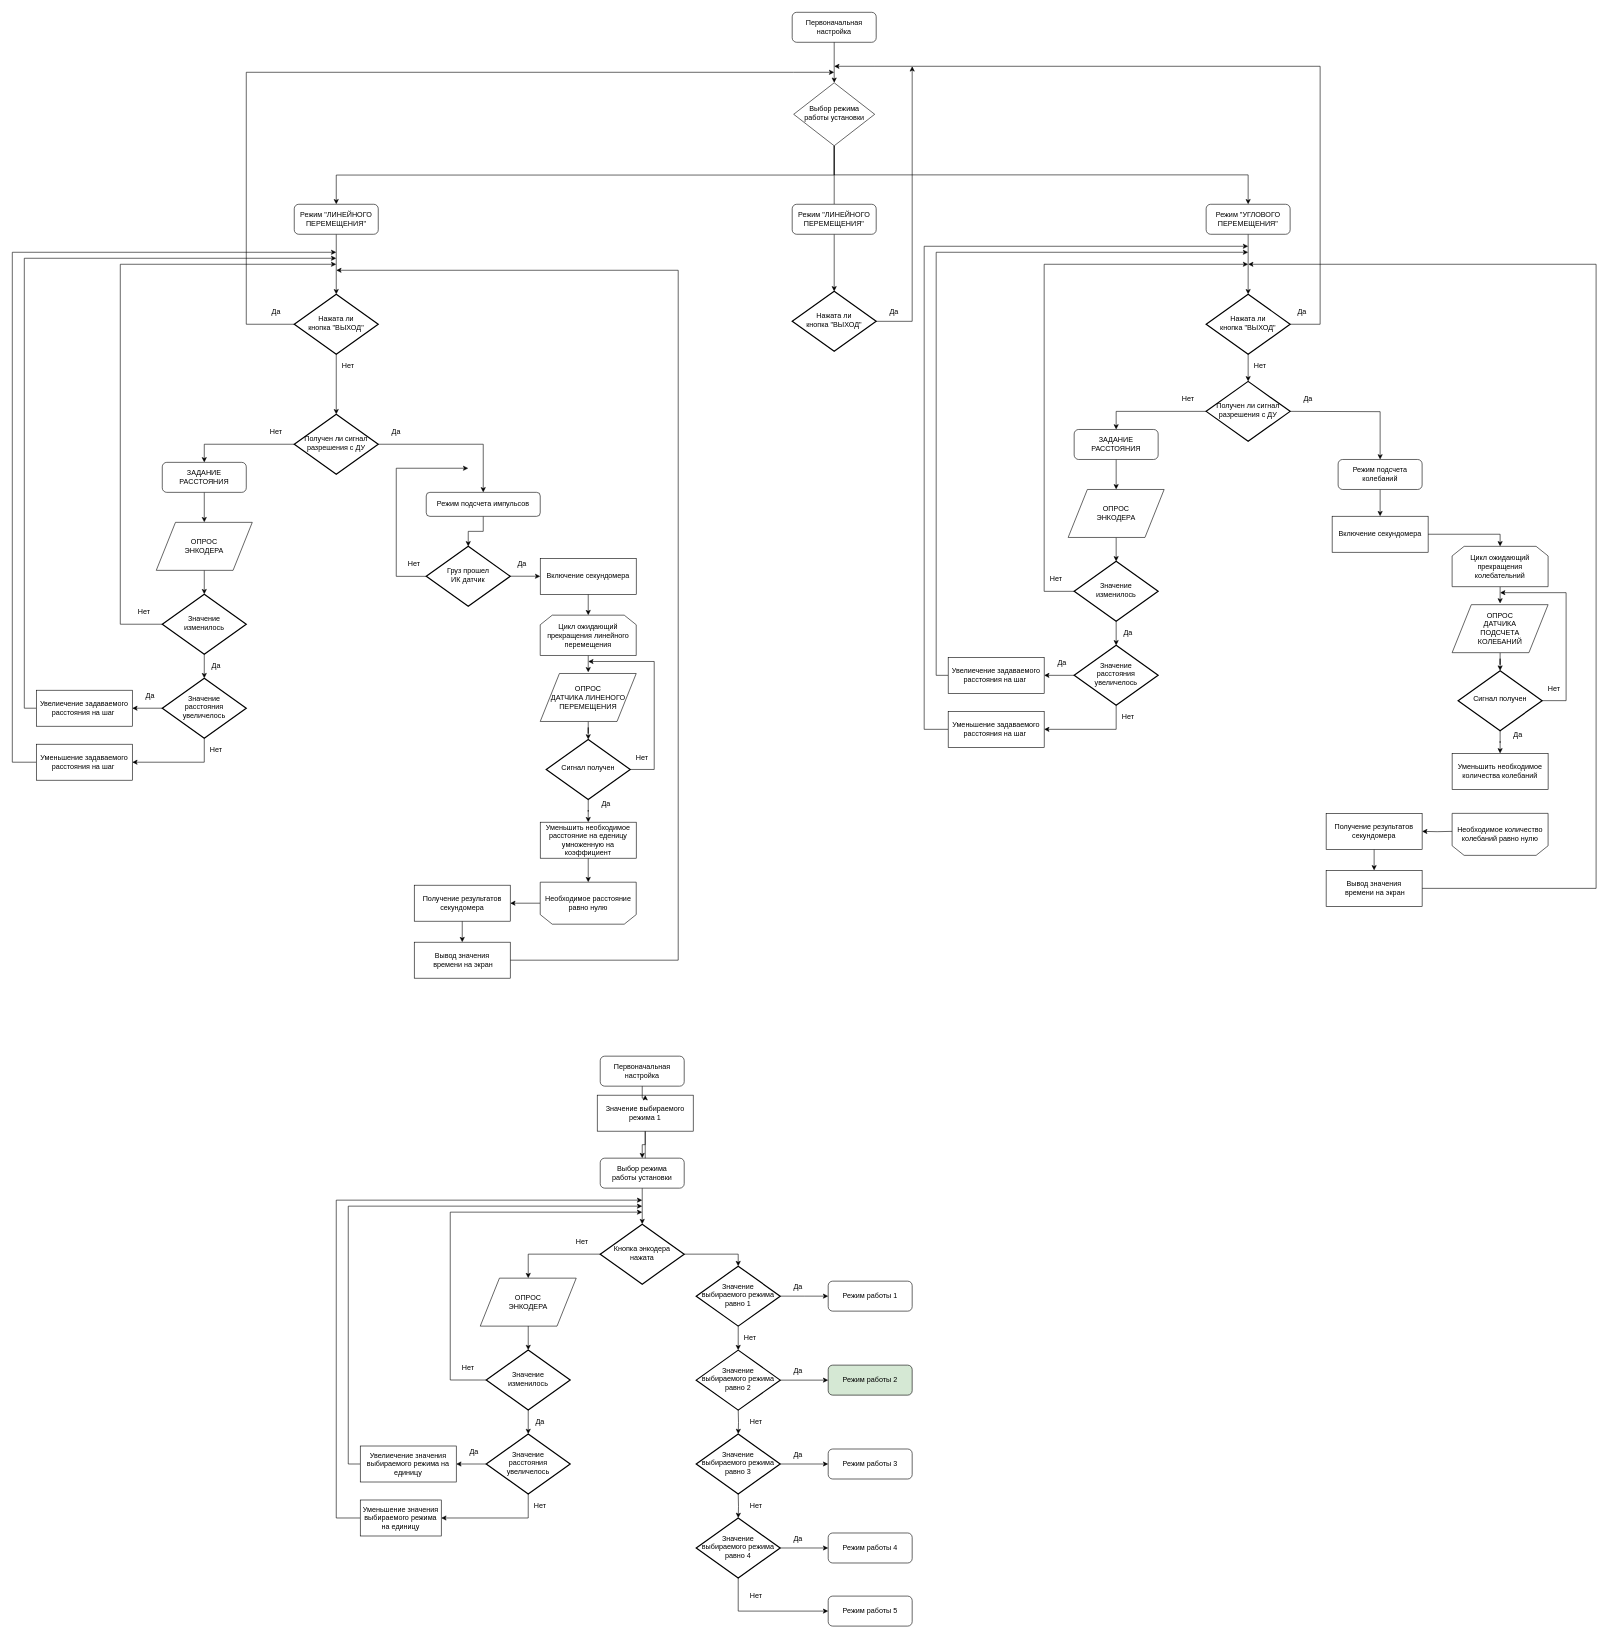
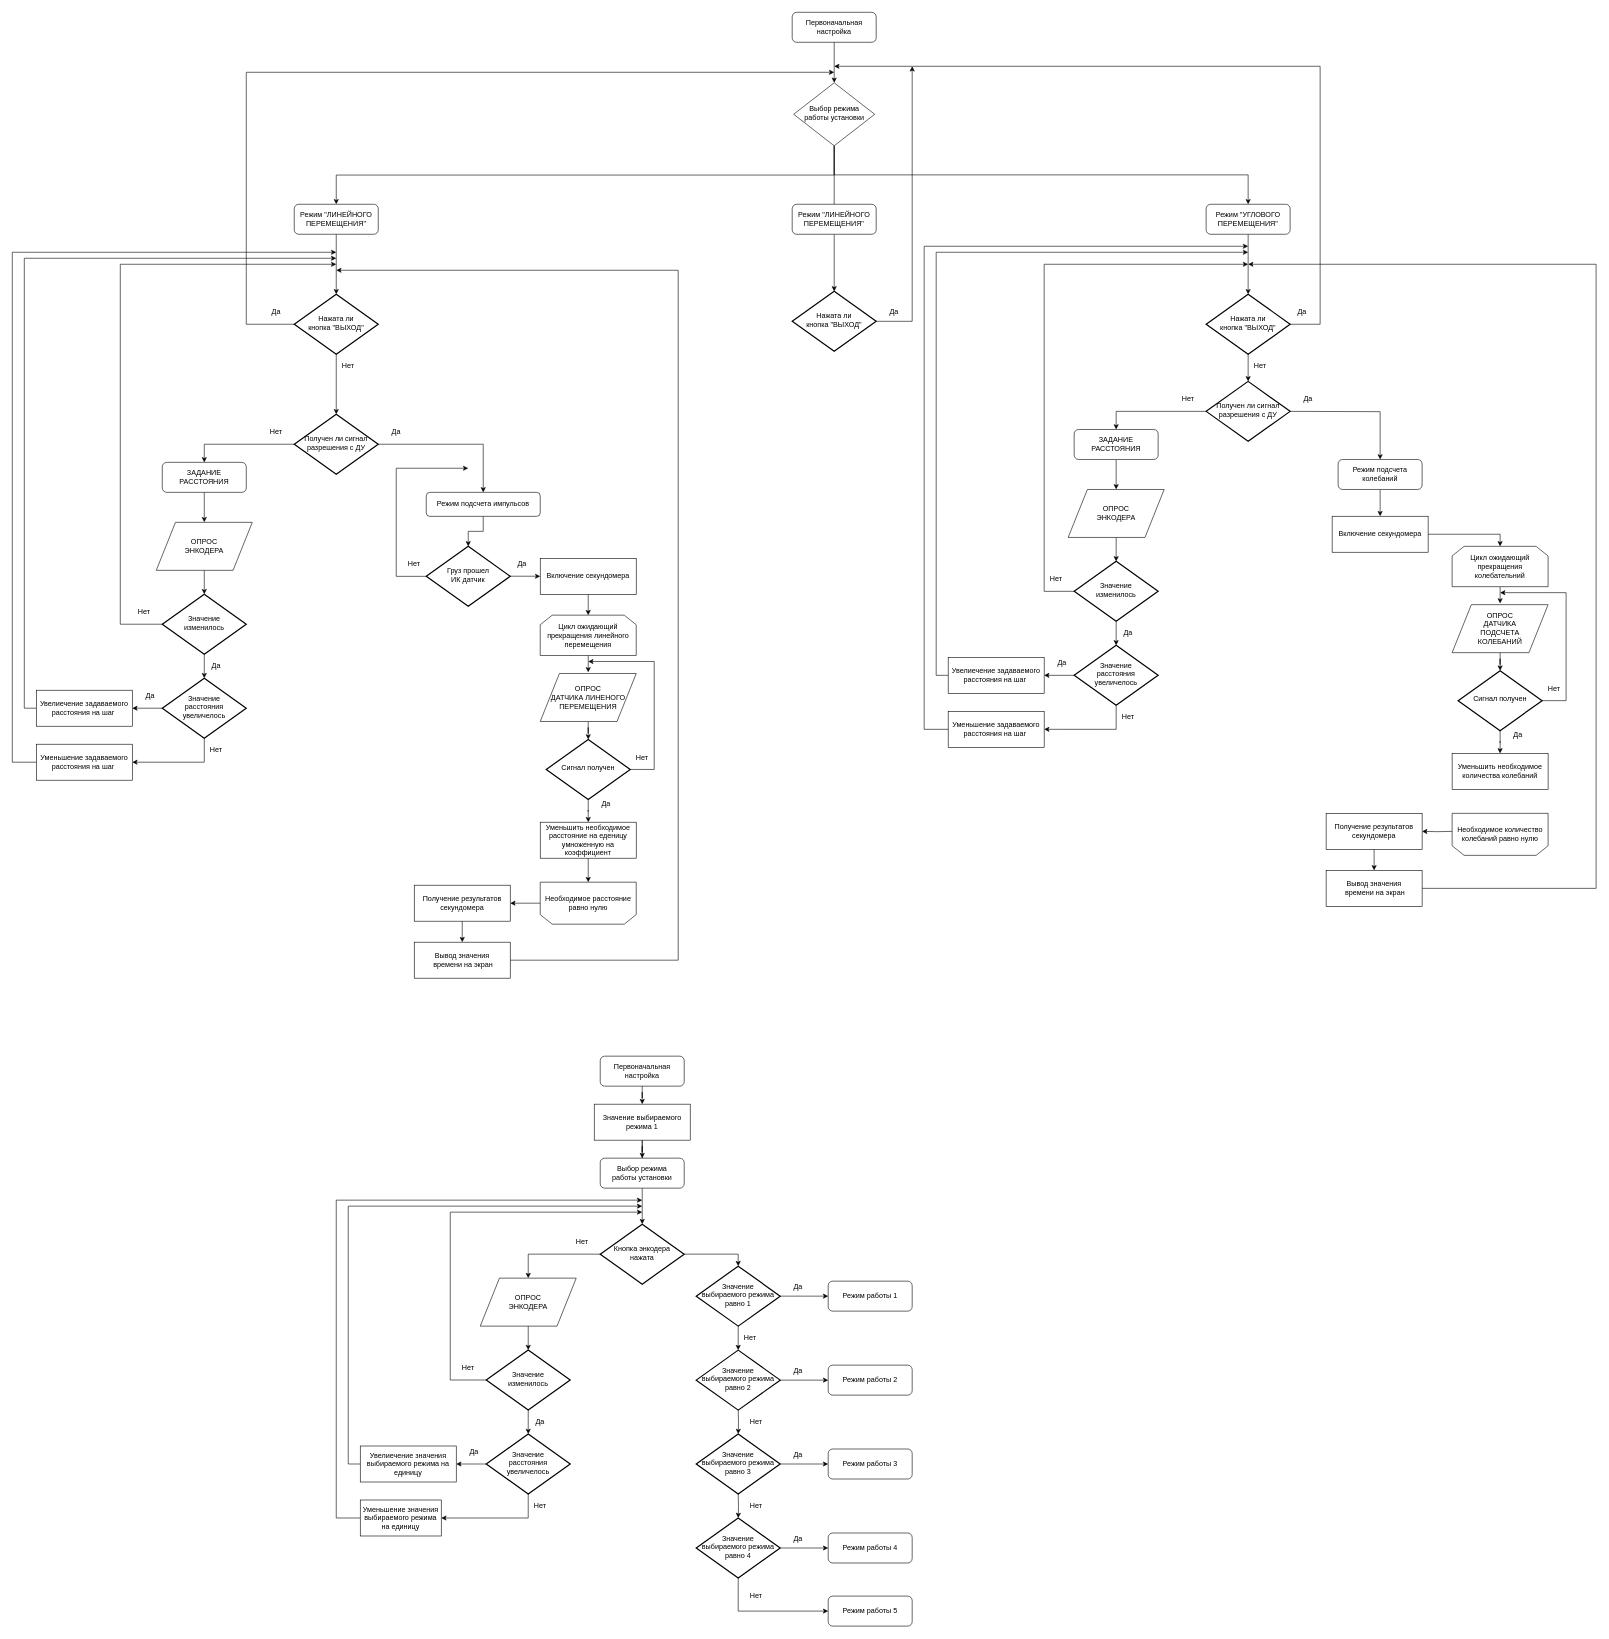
node "Значение выбираемого режима 1": moved (645, 1113) -> (642, 1122)
node "Режим работы 2": fillcolor #d5e8d4 -> #ffffff
